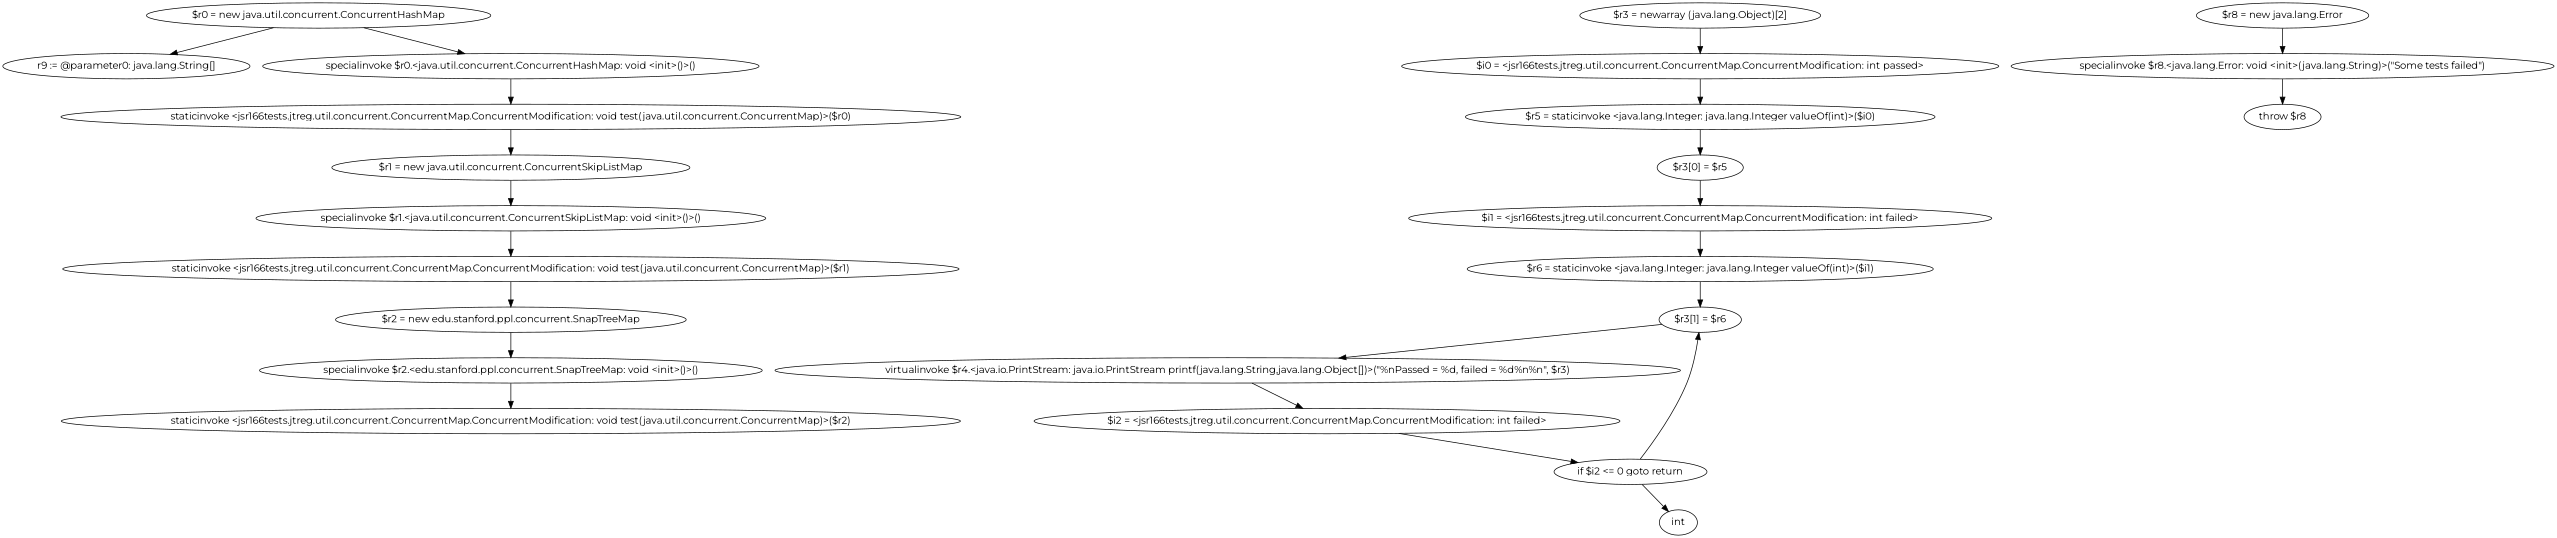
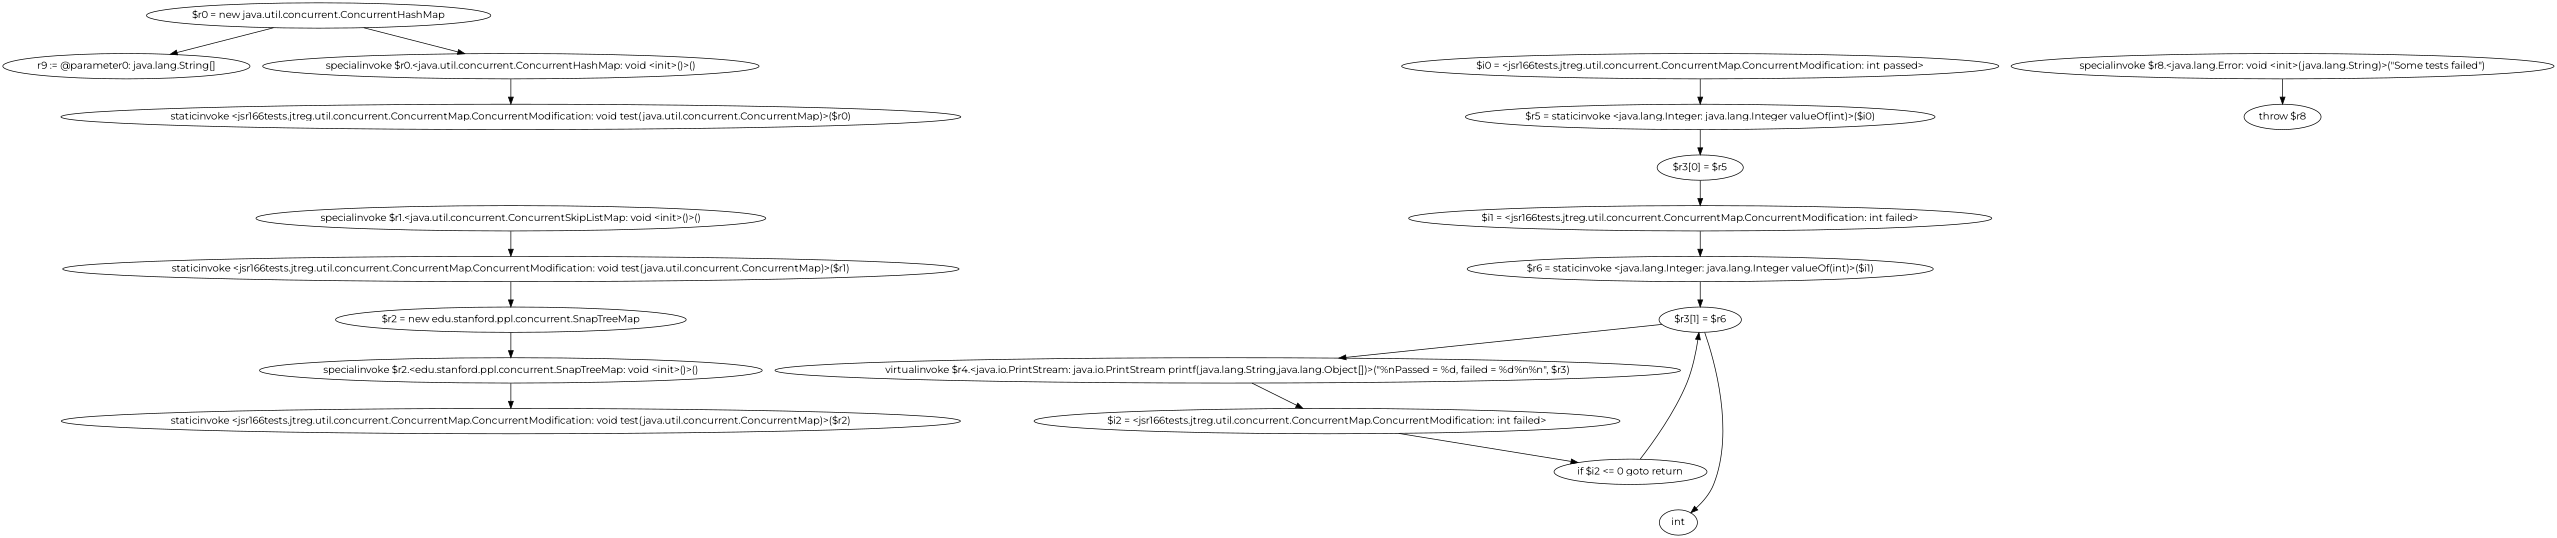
node "$r3 = newarray (java.lang.Object)[2]": removed
node "$r8 = new java.lang.Error": removed
node "$r1 = new java.util.concurrent.ConcurrentSkipListMap": removed
edge "if $i2 <= 0 goto return" -> "int": now "$r3[1] = $r6" -> "int"
